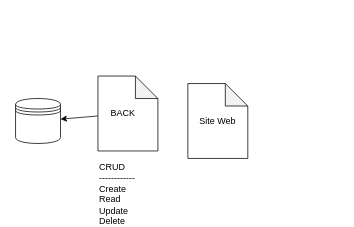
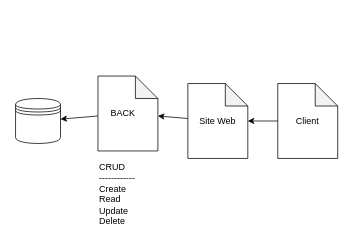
edge "Site Web" -> "BACK CRUD ------------ Create Read Update Delete": added
edge "Client" -> "Site Web": added
node "Client": added
